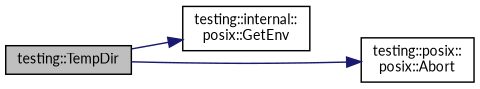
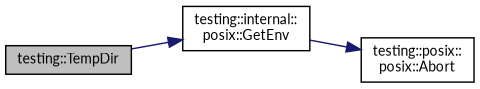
edge "testing::TempDir" -> "testing::posix:: posix::Abort": now "testing::internal:: posix::GetEnv" -> "testing::posix:: posix::Abort"
